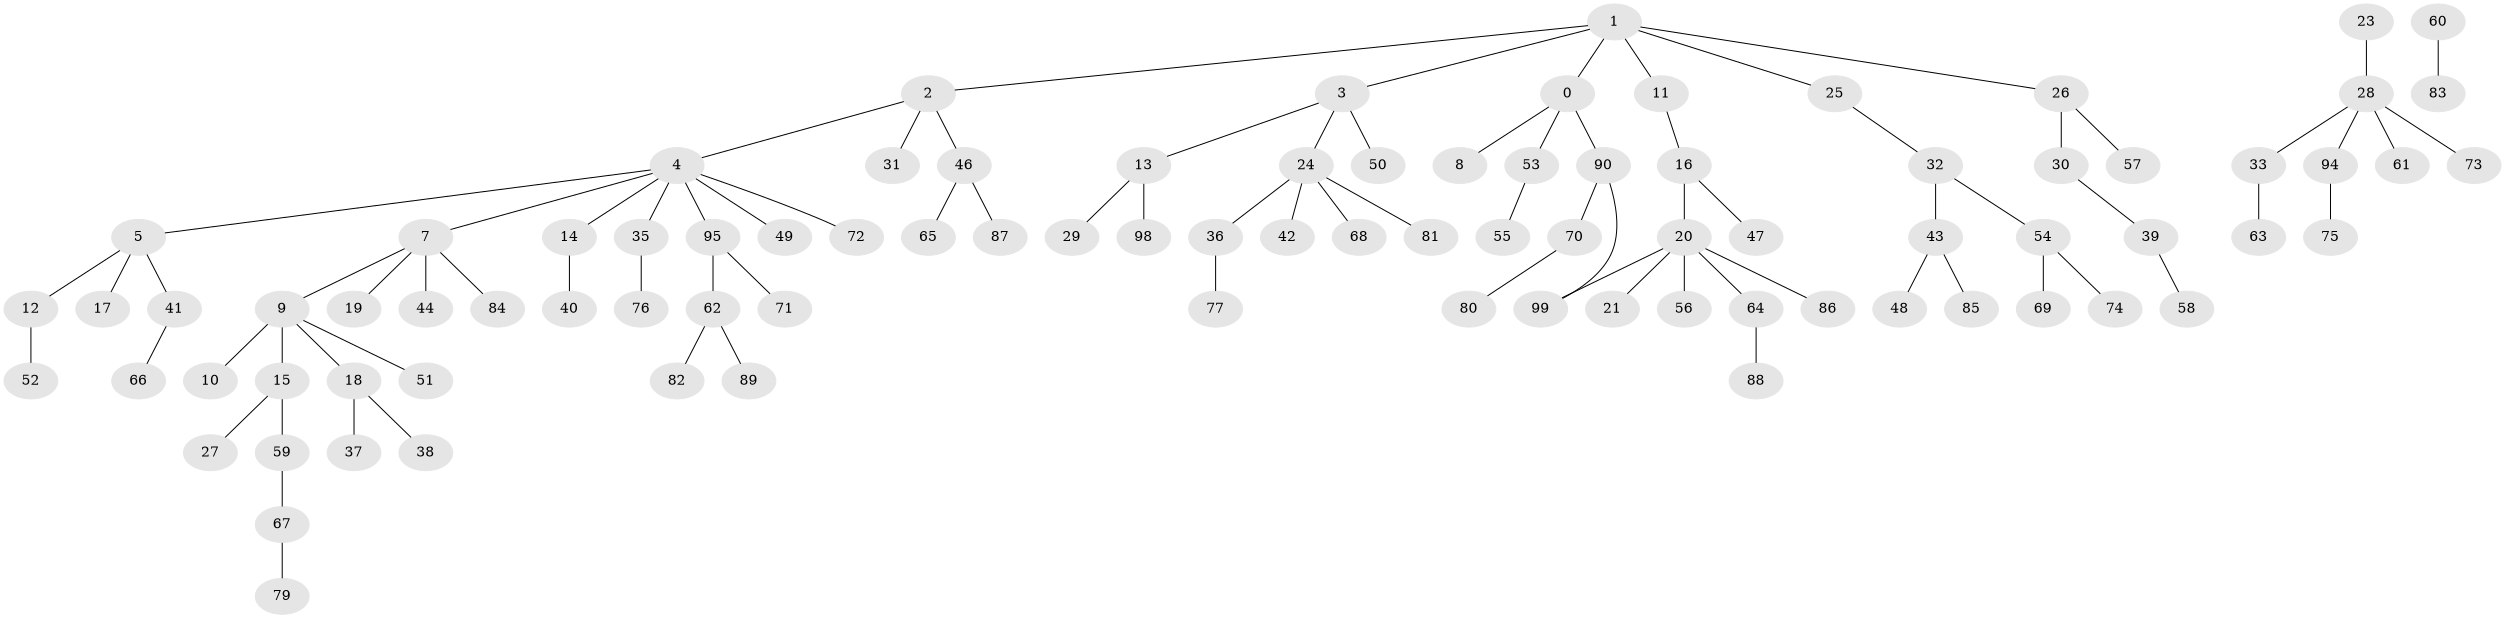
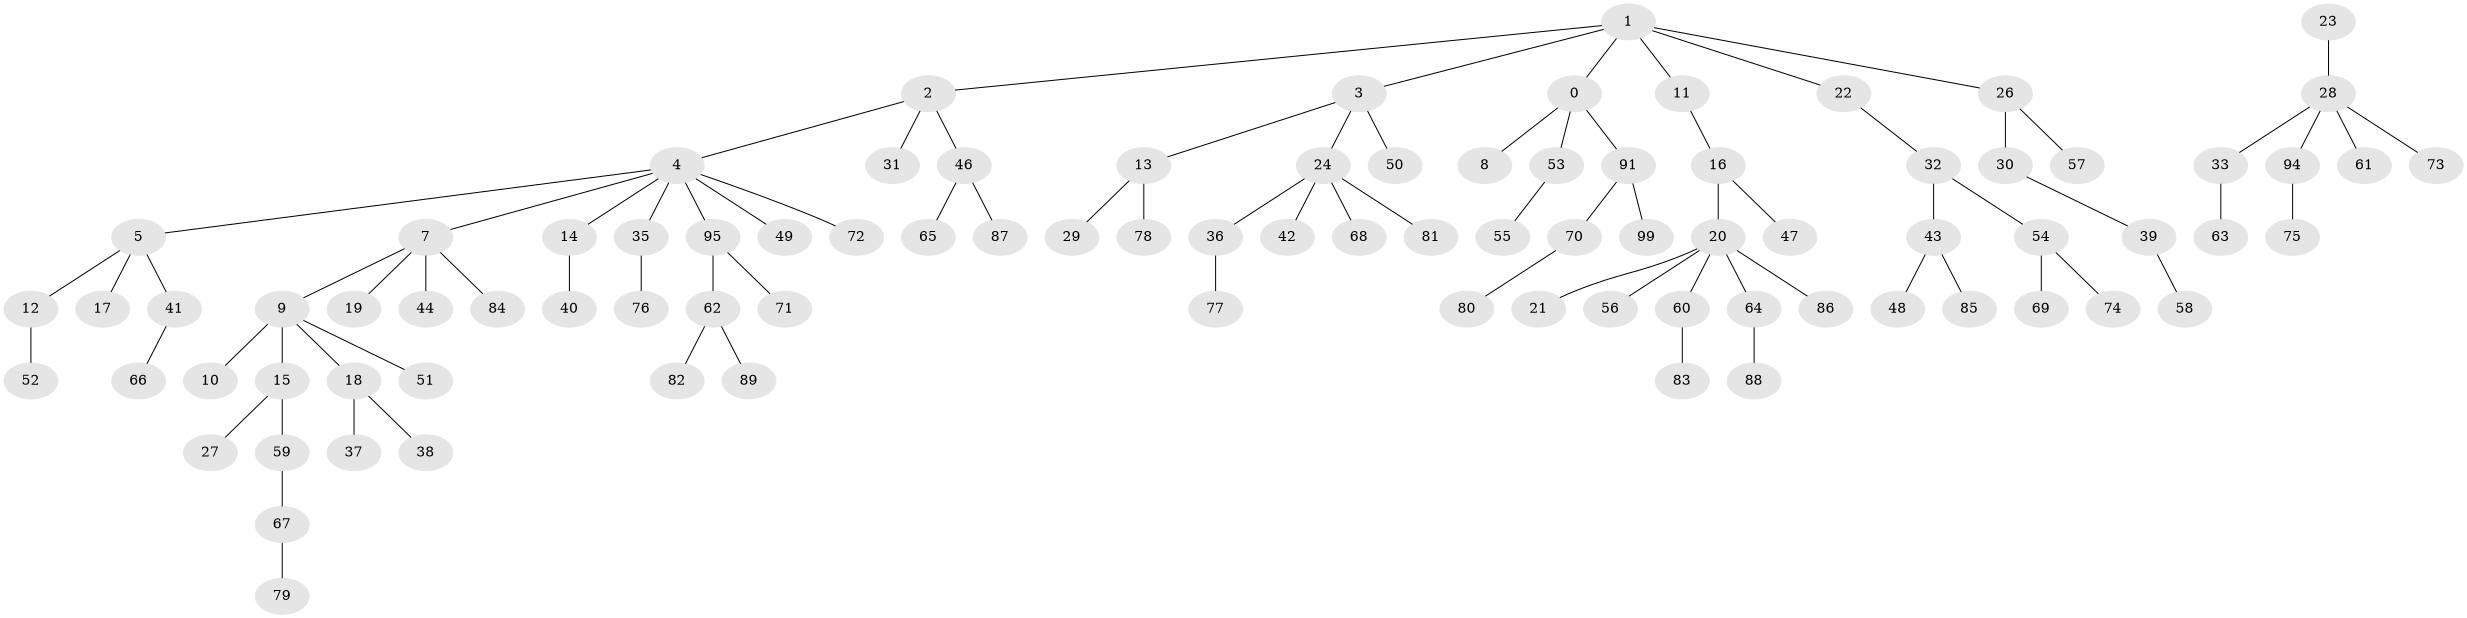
node "25": label "25" -> "22"
node "90": label "90" -> "91"
node "98": label "98" -> "78"
edge "20" -- "99": now "20" -- "60"
